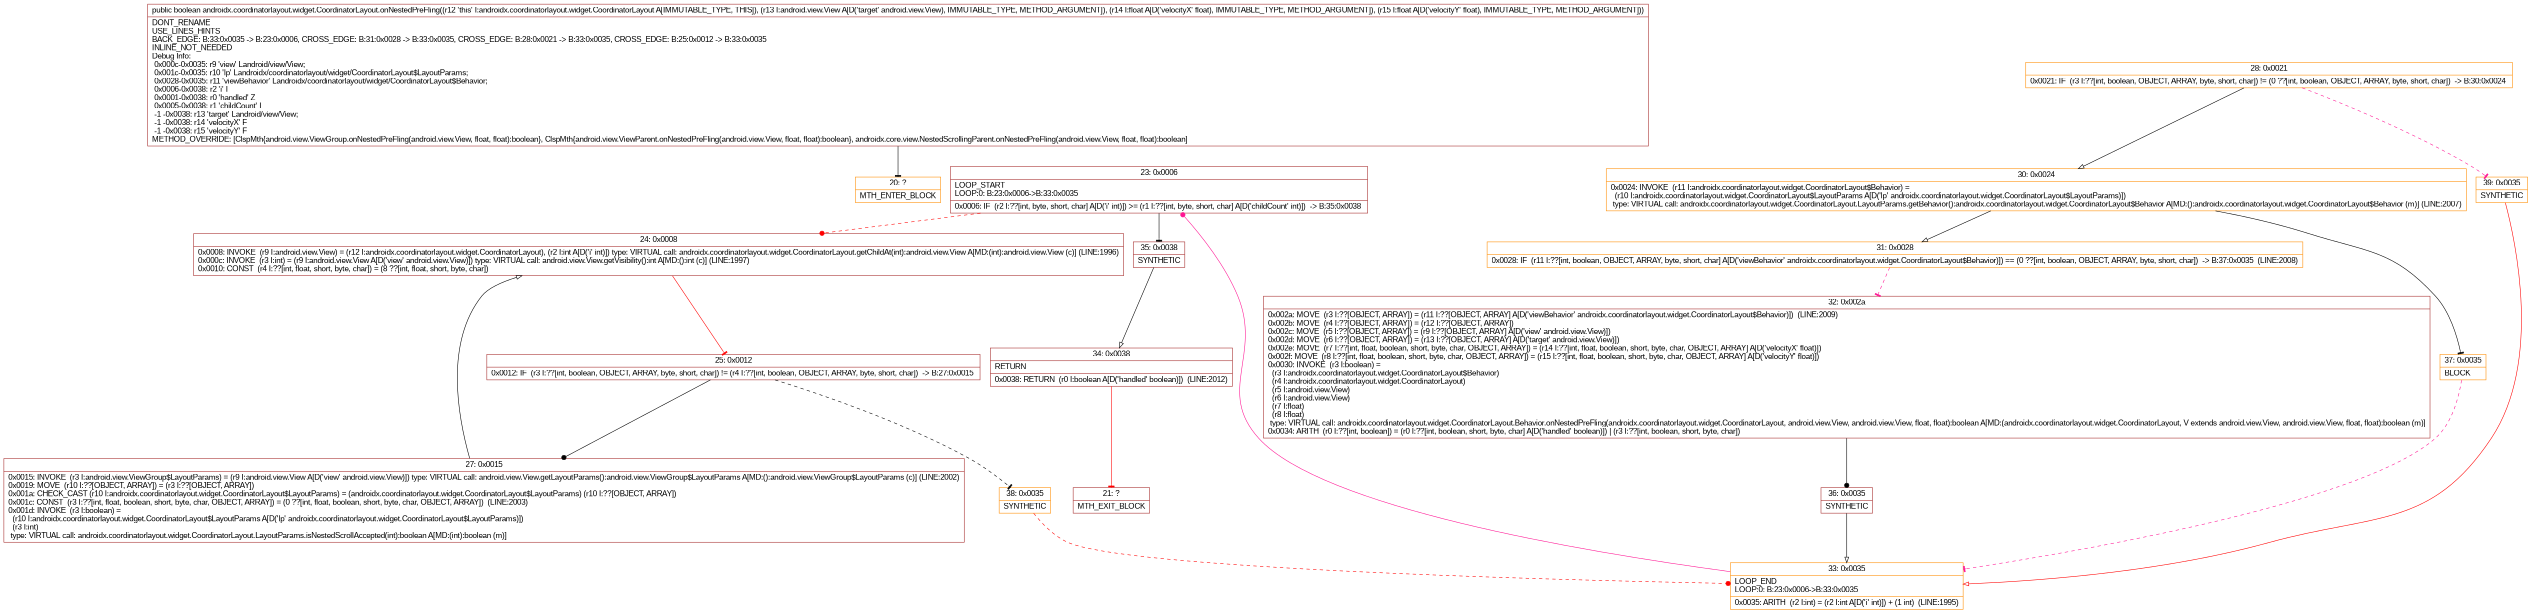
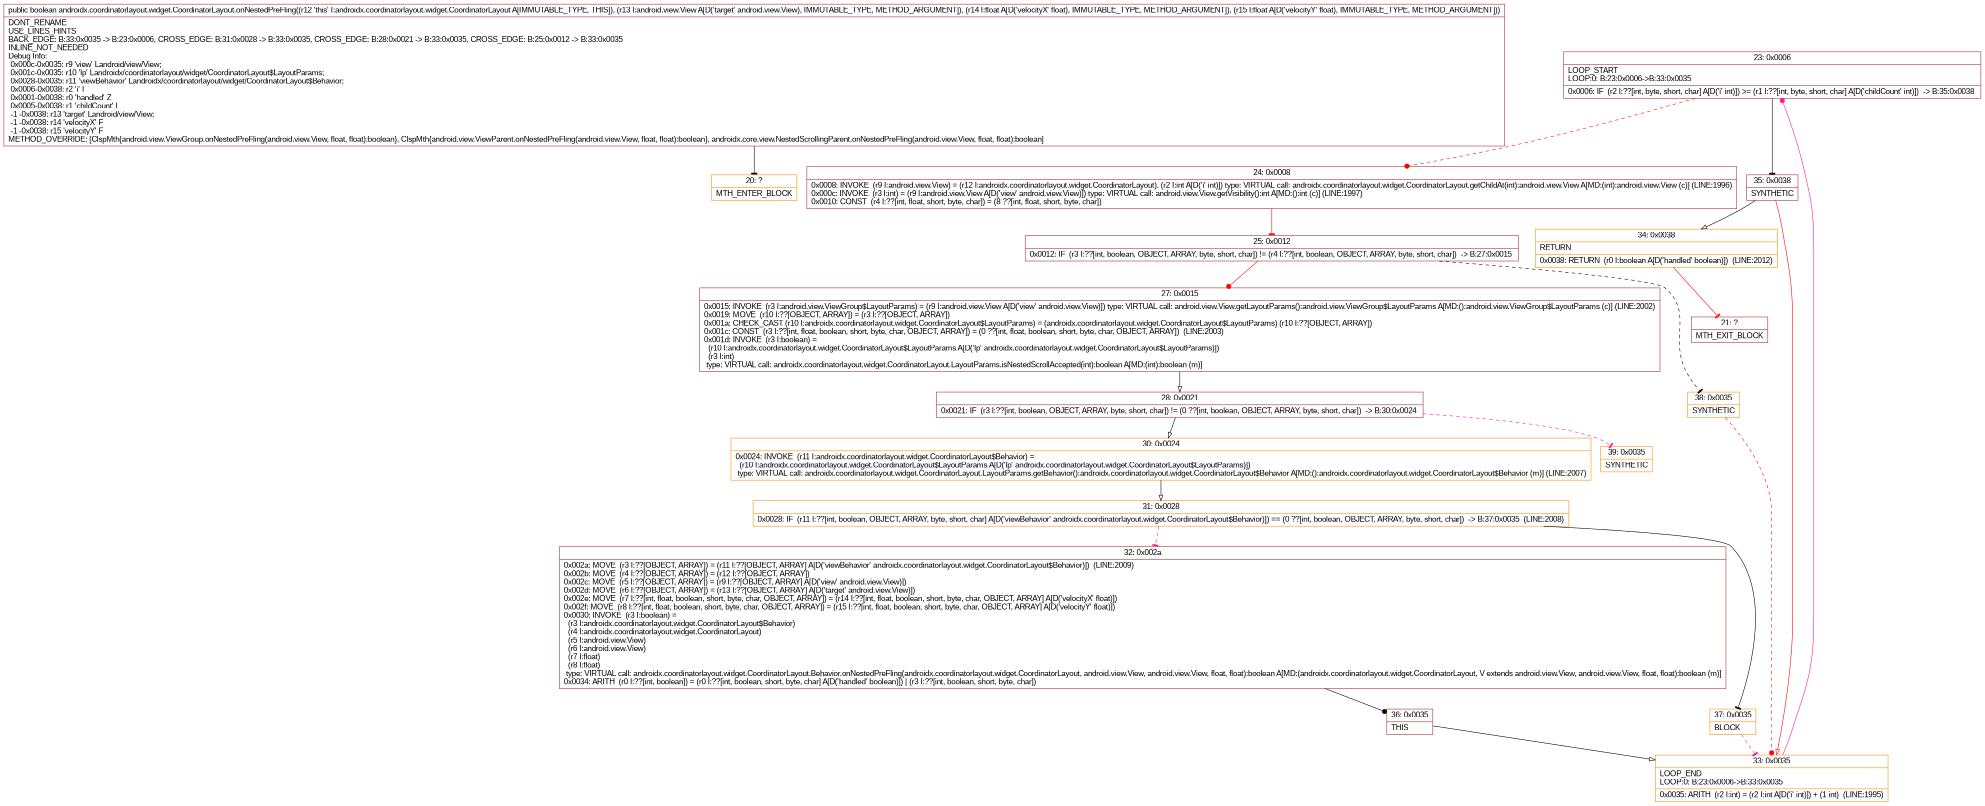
node "28: 0x0021": color darkorange -> brown
edge "30: 0x0024" -> "37: 0x0035": now "31: 0x0028" -> "37: 0x0035"
edge "27: 0x0015" -> "24: 0x0008": now "27: 0x0015" -> "28: 0x0021"
node "34: 0x0038": color brown -> darkorange
edge "25: 0x0012" -> "27: 0x0015": color black -> red
node "36: 0x0035": text "SYNTHETIC" -> "THIS"
edge "39: 0x0035" -> "33: 0x0035": now "35: 0x0038" -> "33: 0x0035"
